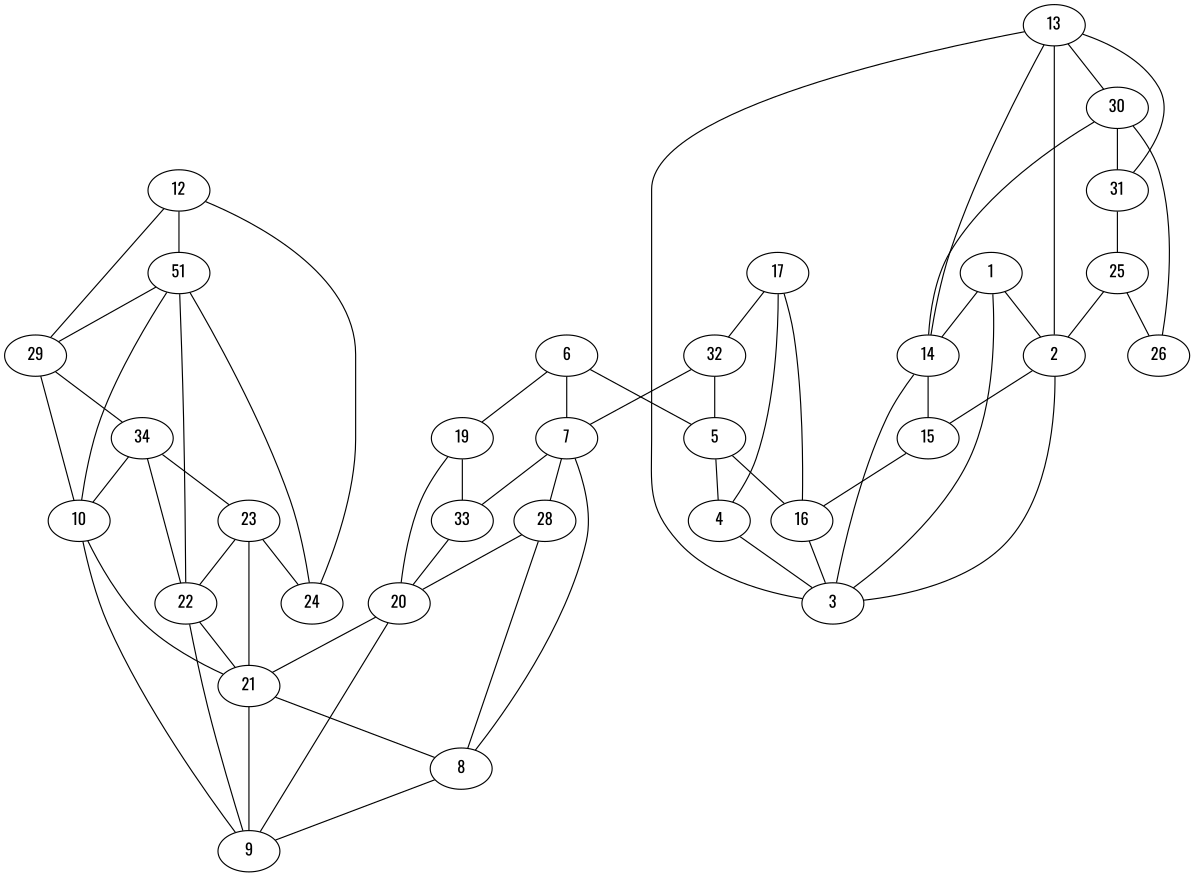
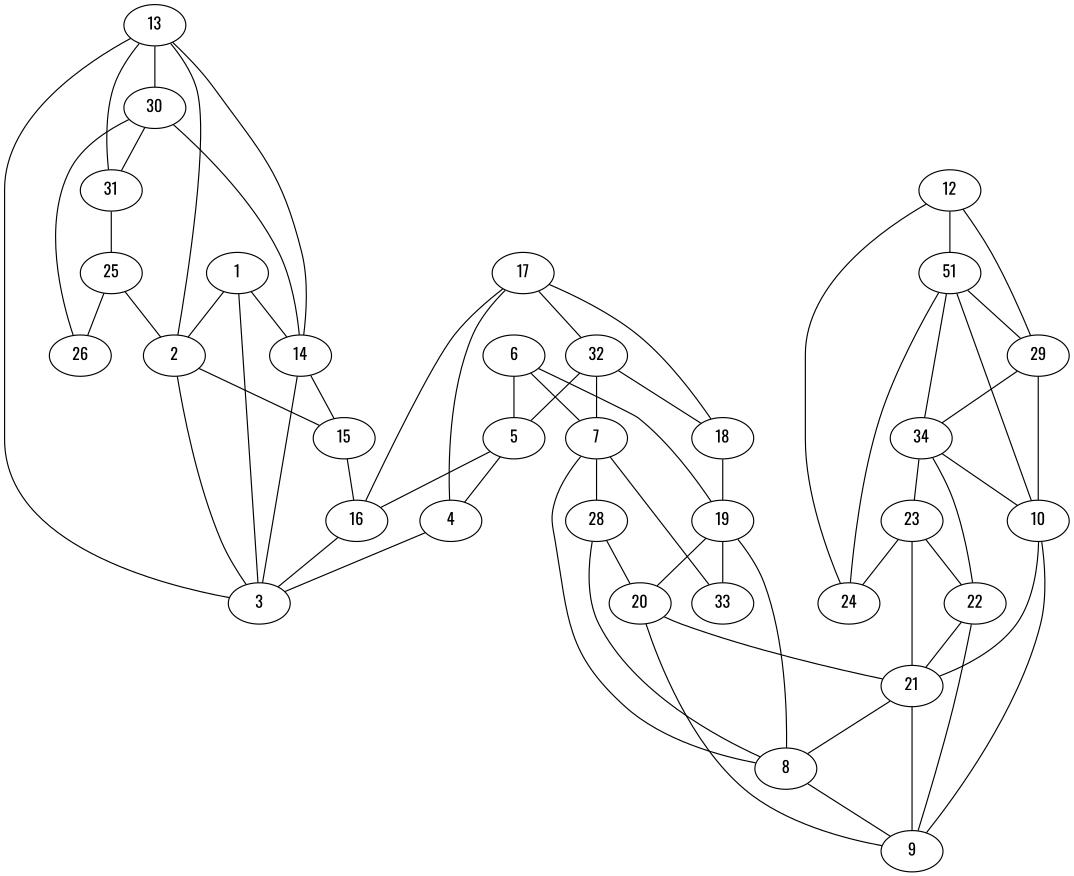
edge "51" -- "22": now "51" -- "34"
node "18": added
edge "33" -- "20": removed
edge "19" -- "8": added
